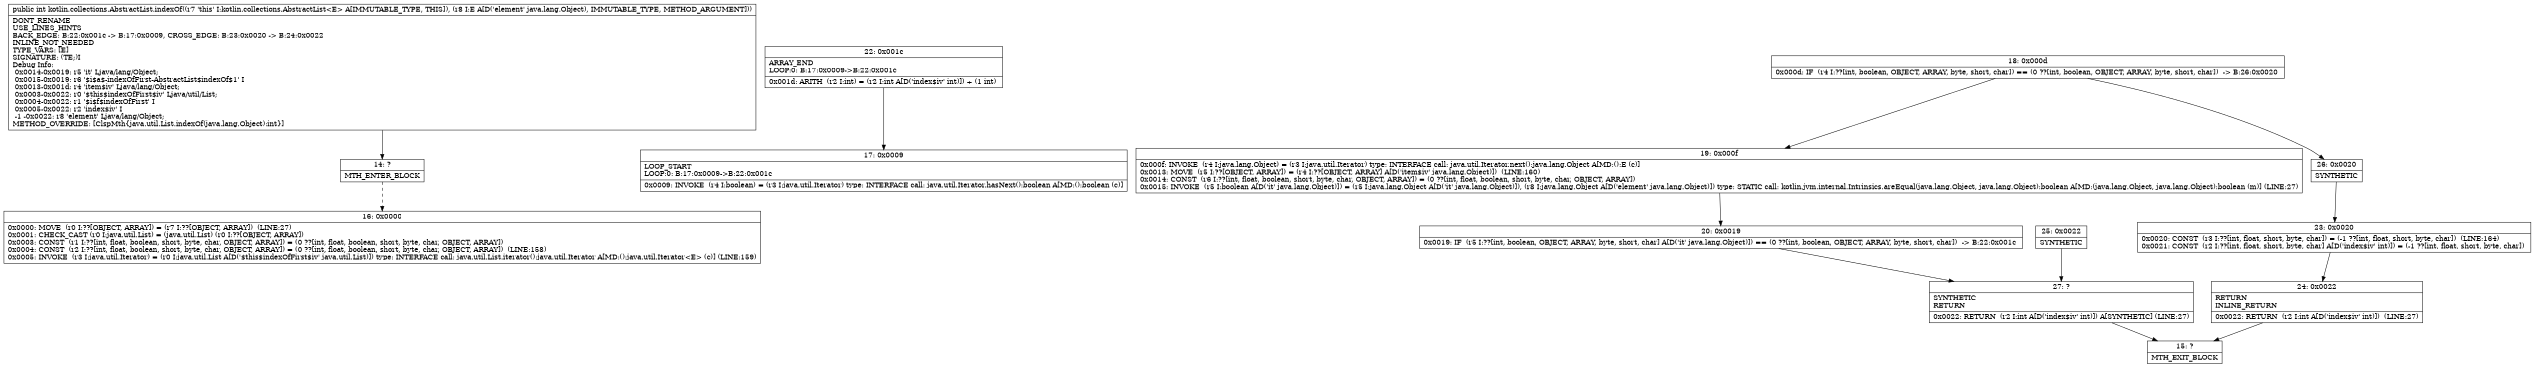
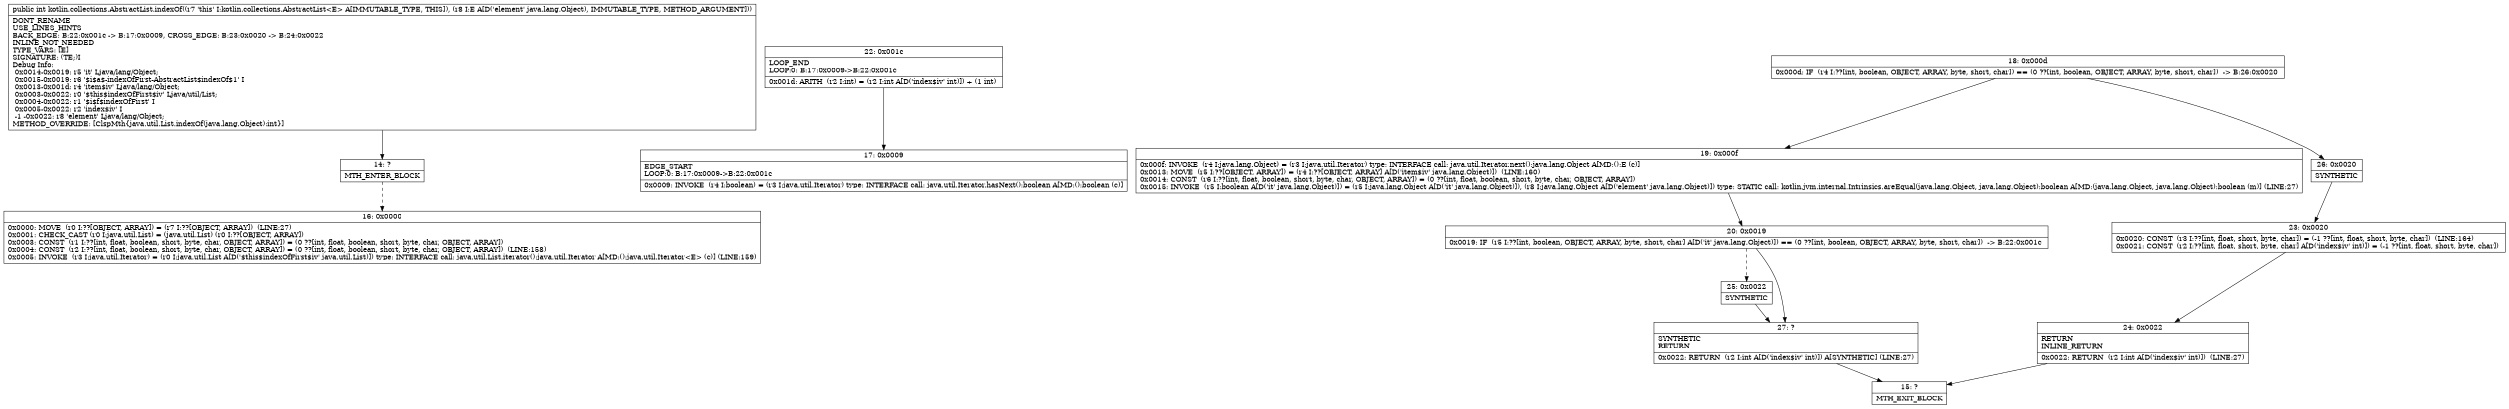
node "22: 0x001c": text "ARRAY_END" -> "LOOP_END"
node "17: 0x0009": text "LOOP_START" -> "EDGE_START"
edge "20: 0x0019" -> "25: 0x0022": added
